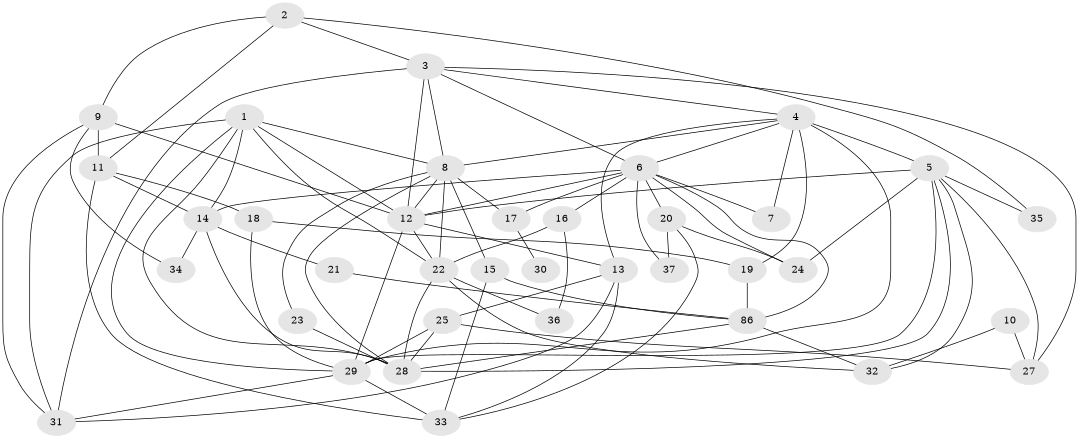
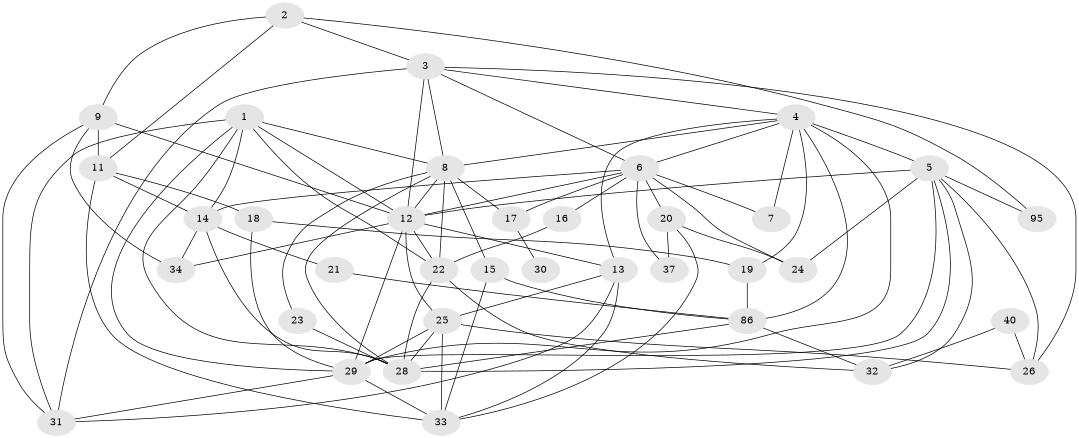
node "35": label "35" -> "95"
edge "6" -- "86": now "4" -- "86"
edge "12" -- "34": added
edge "12" -- "25": added
node "36": removed
node "10": label "10" -> "40"
node "27": label "27" -> "26"
edge "25" -- "33": added
